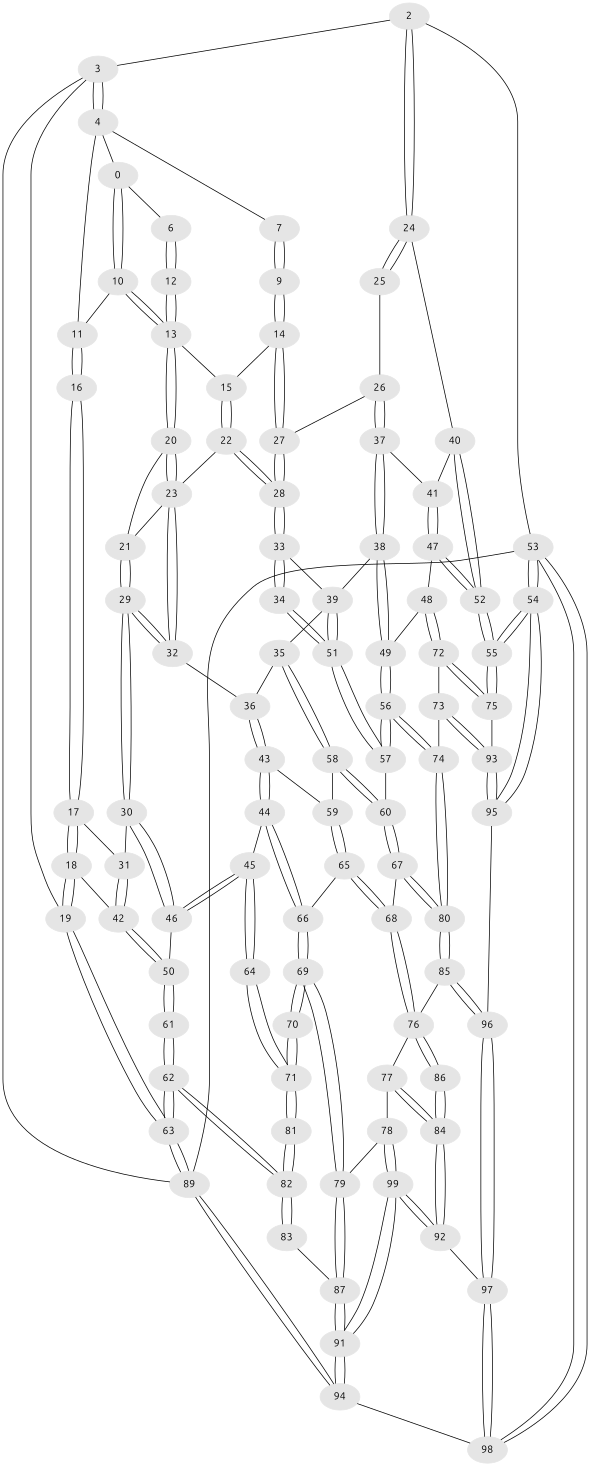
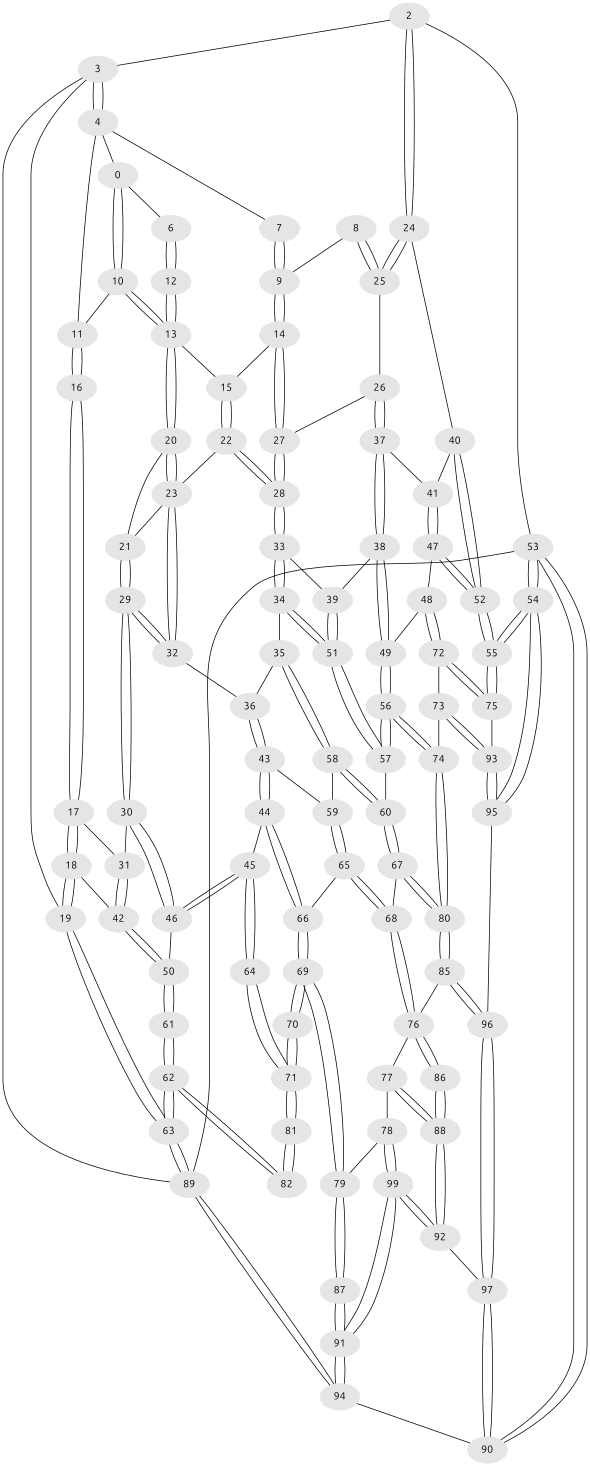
node "8": added
edge "39" -- "35": now "34" -- "35"
node "84": label "84" -> "88"
node "83": removed
node "98": label "98" -> "90"
